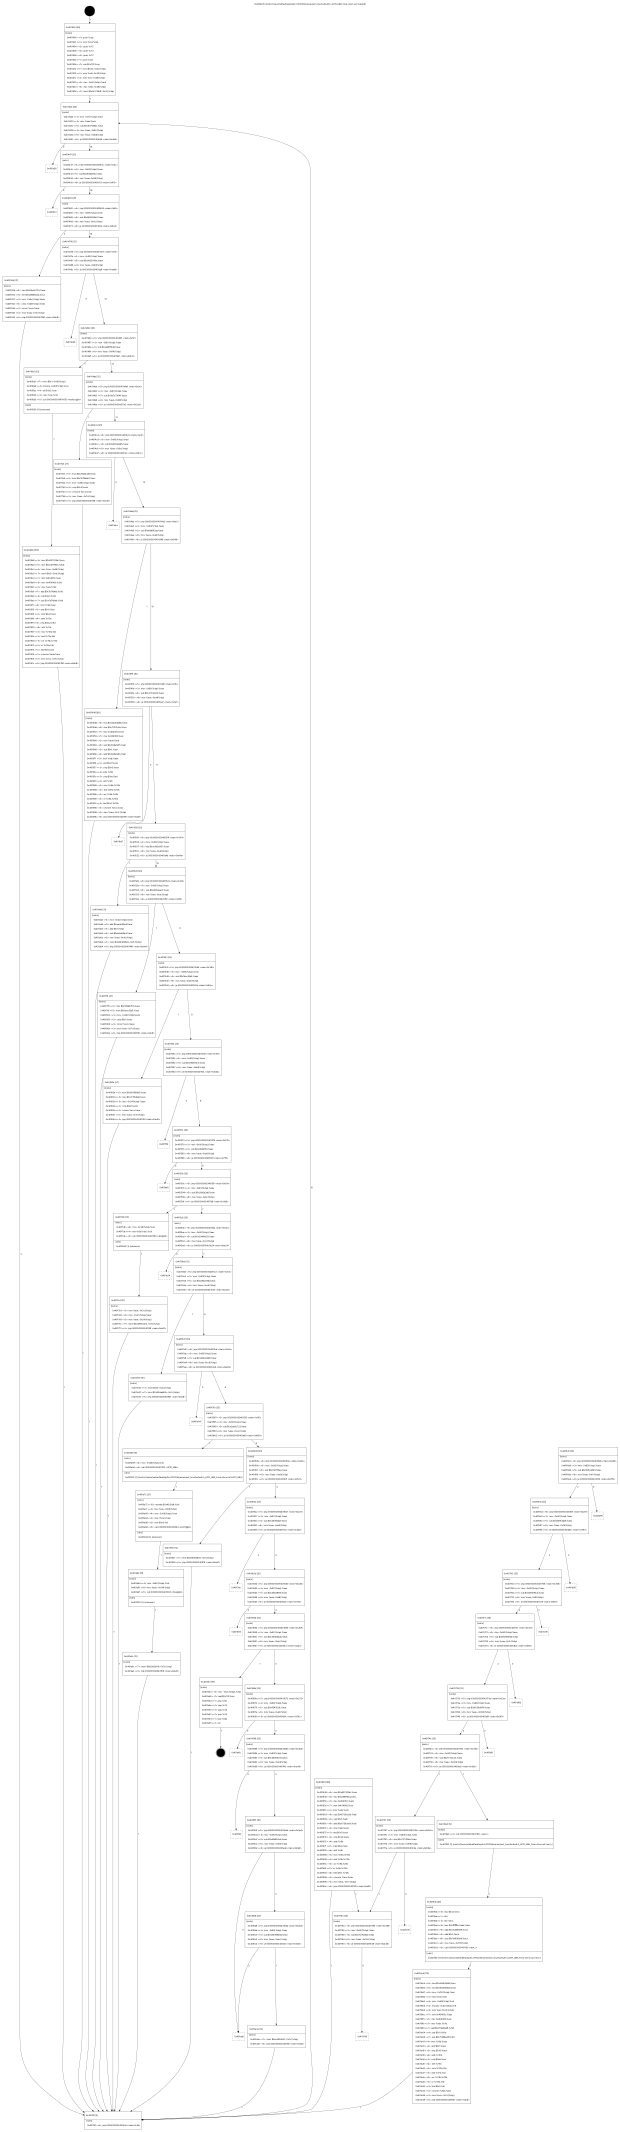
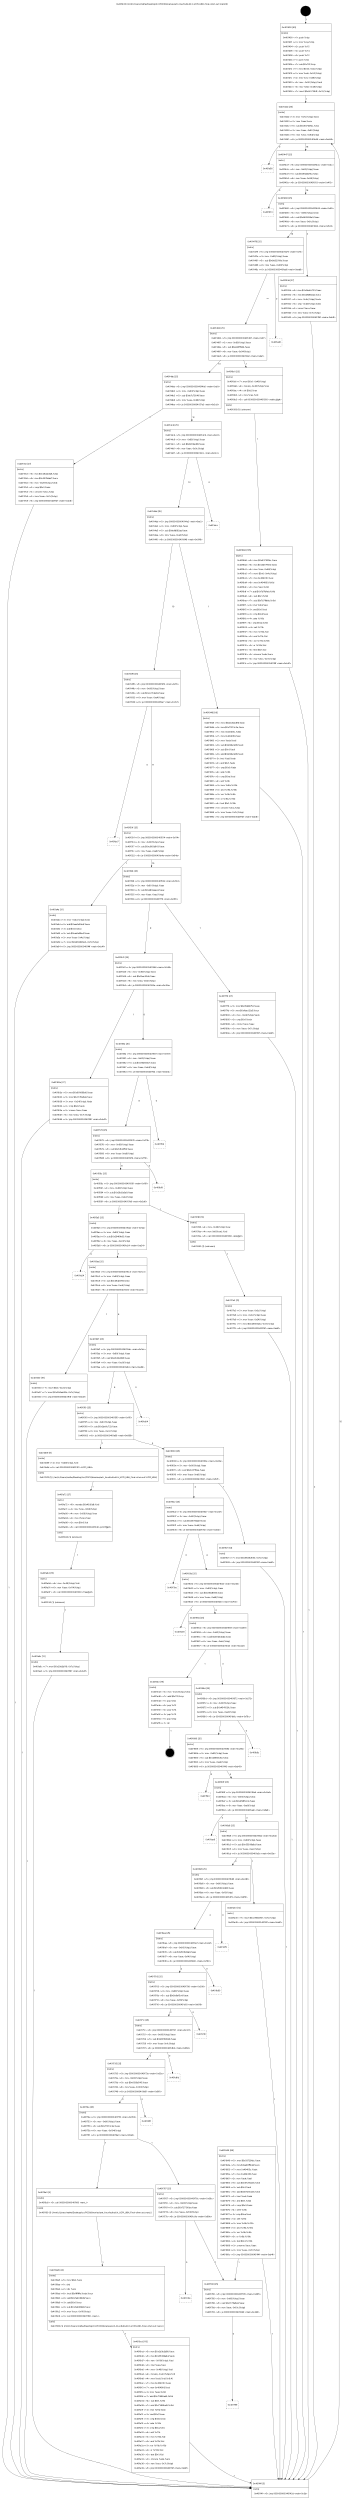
edge "0x4016b8 [25]" -> "0x401aa8": now "0x4016b8 [25]" -> "0x4016d1 [25]"
